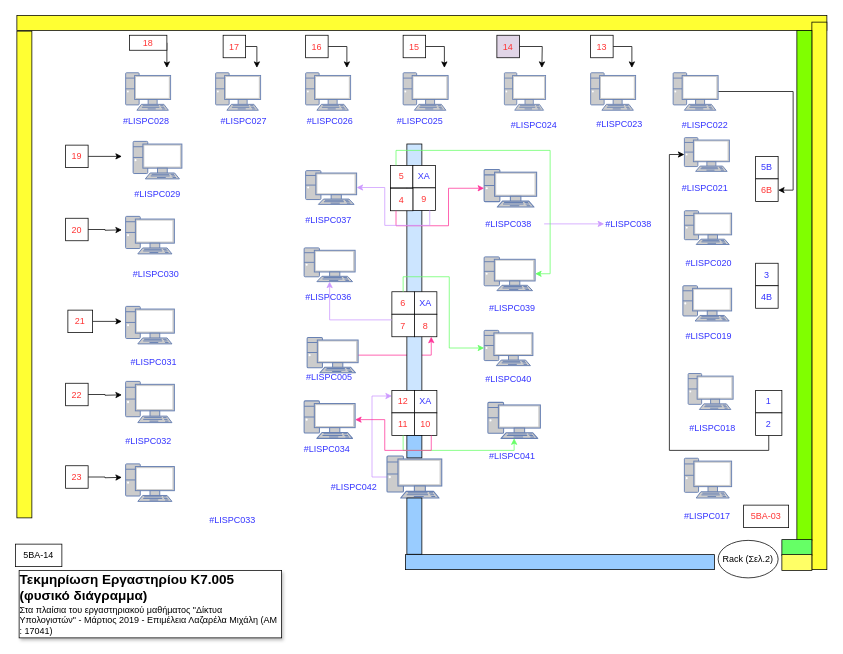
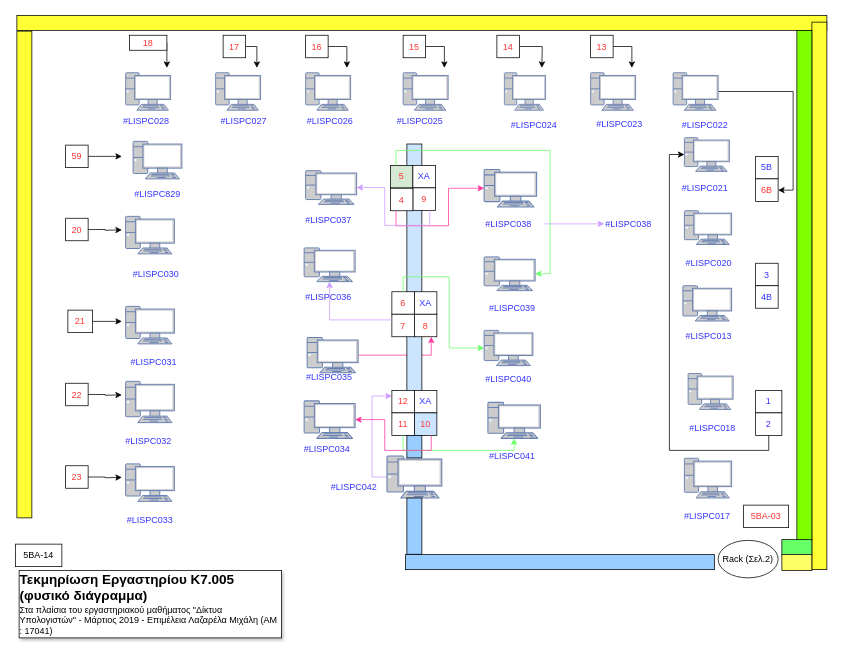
node "14": fillcolor #e1d5e7 -> #ffffff
node "19": label "19" -> "59"
node "5": fillcolor #ffffff -> #d5e8d4
node "#LISPC029": label "#LISPC029" -> "#LISPC829"
node "#LISPC019": label "#LISPC019" -> "#LISPC013"
node "#LISPC005": label "#LISPC005" -> "#LISPC035"
node "10": fillcolor #ffffff -> #cce5ff
node "#LISPC033": moved (238, 520) -> (156, 520)
